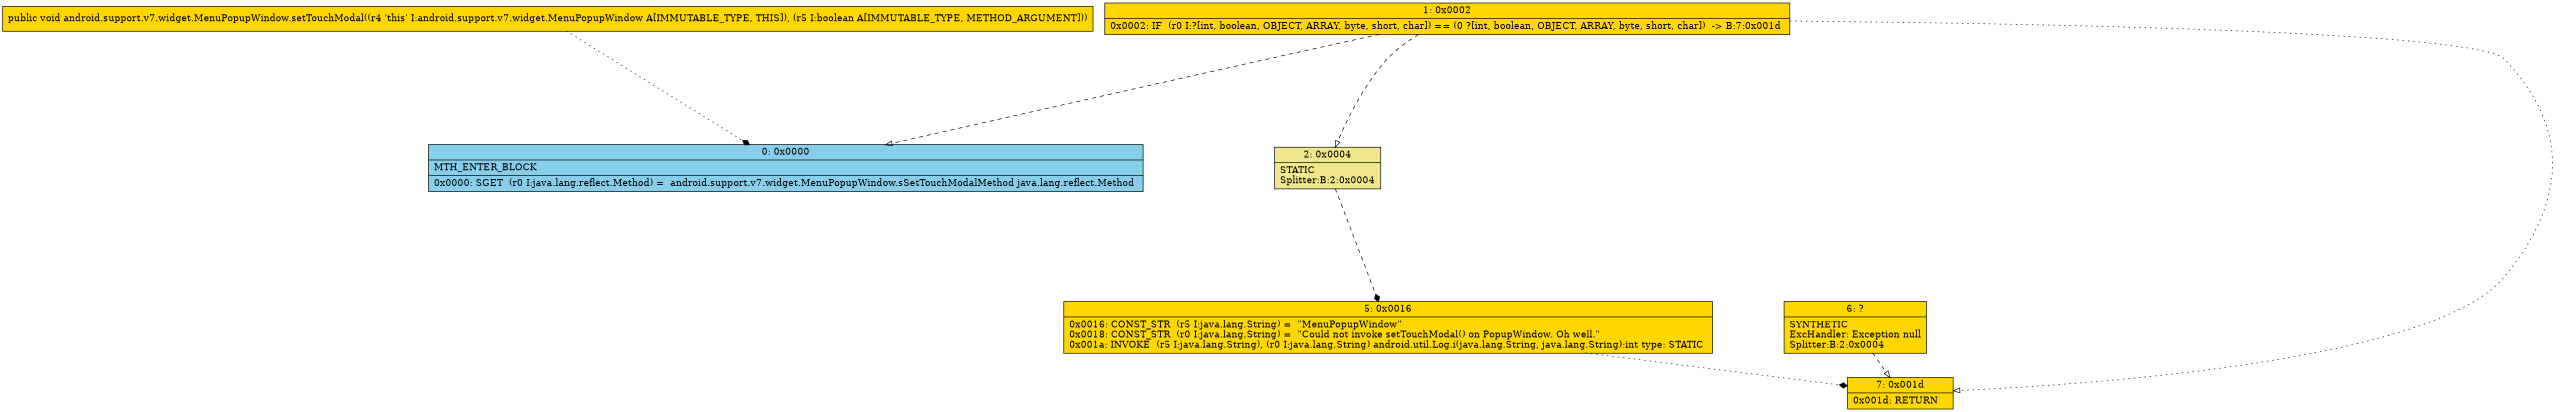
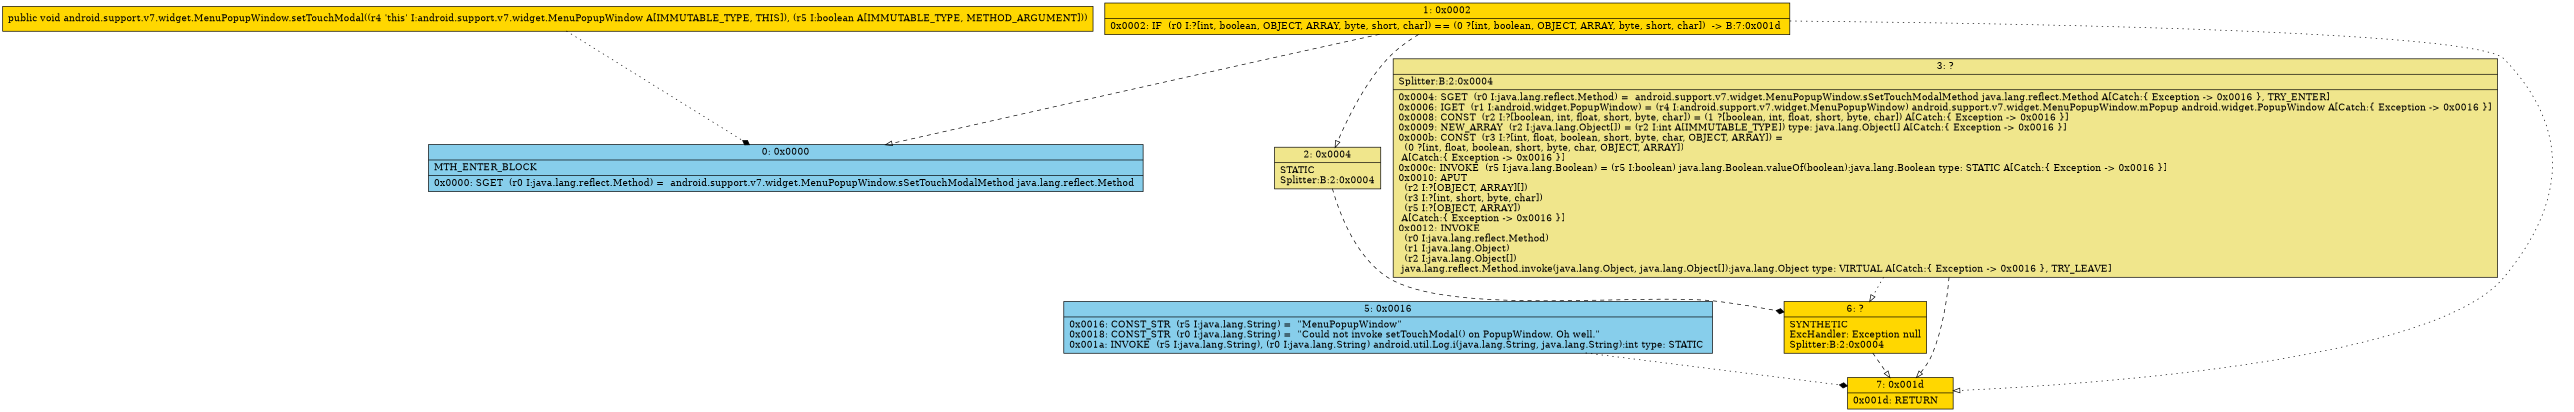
node "3: ?": added
edge "2: 0x0004" -> "5: 0x0016": now "2: 0x0004" -> "6: ?"
node "5: 0x0016": fillcolor gold -> skyblue
